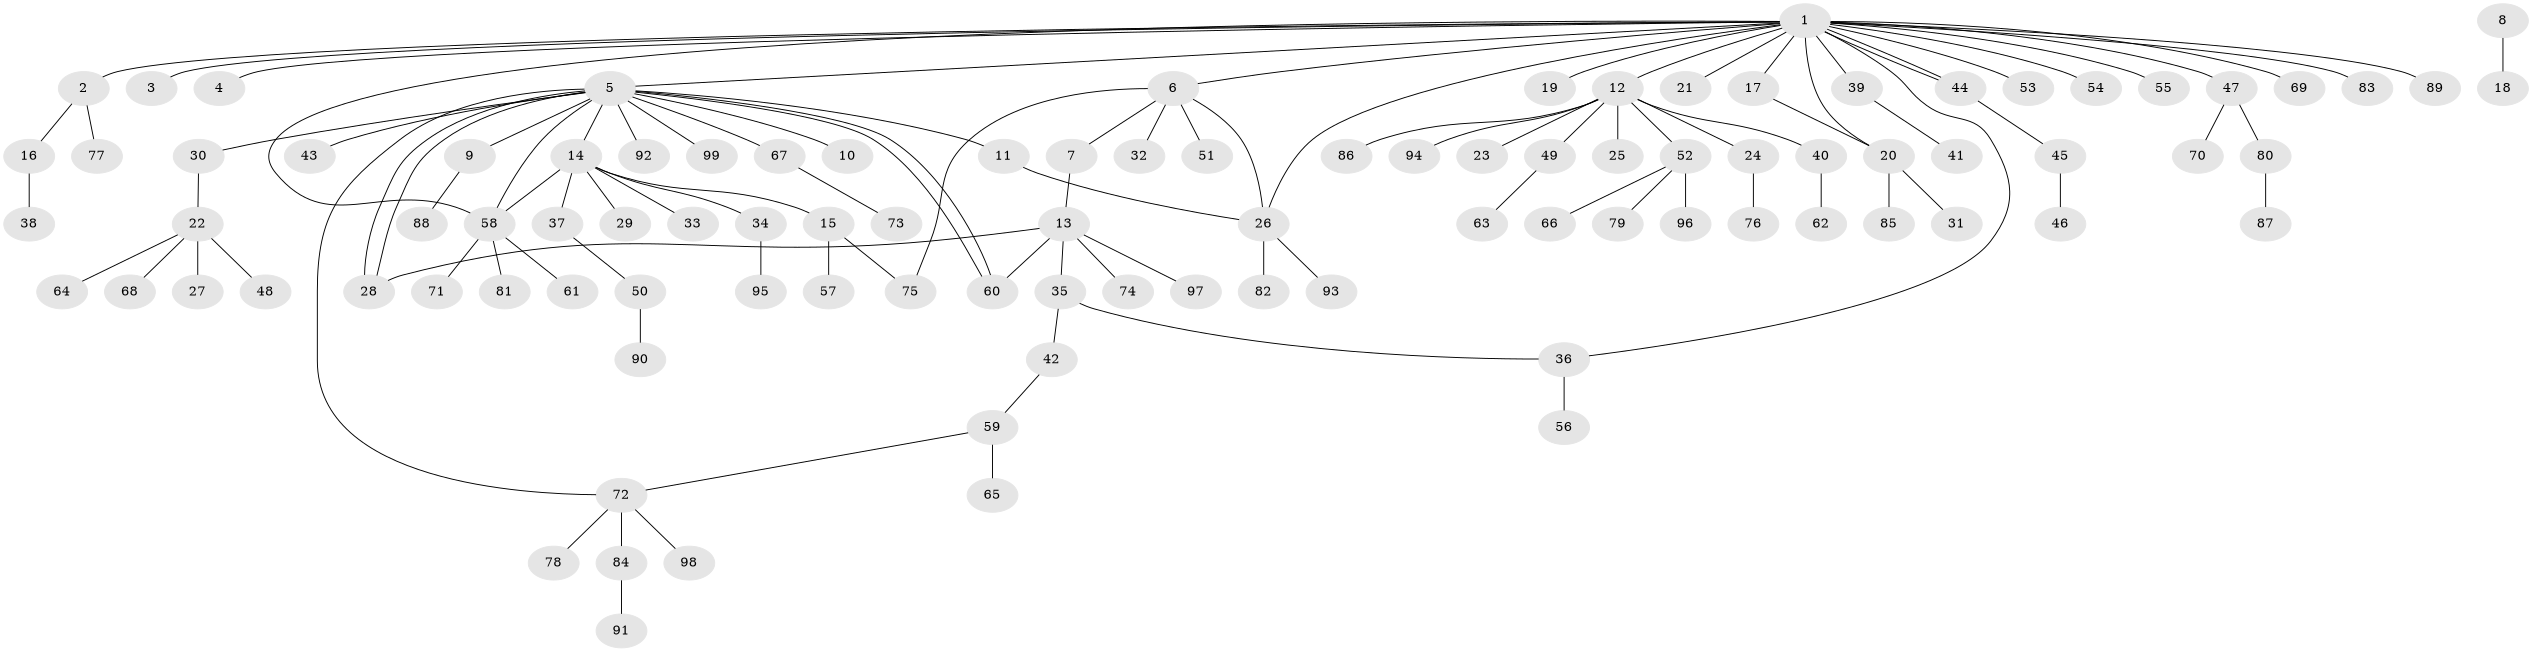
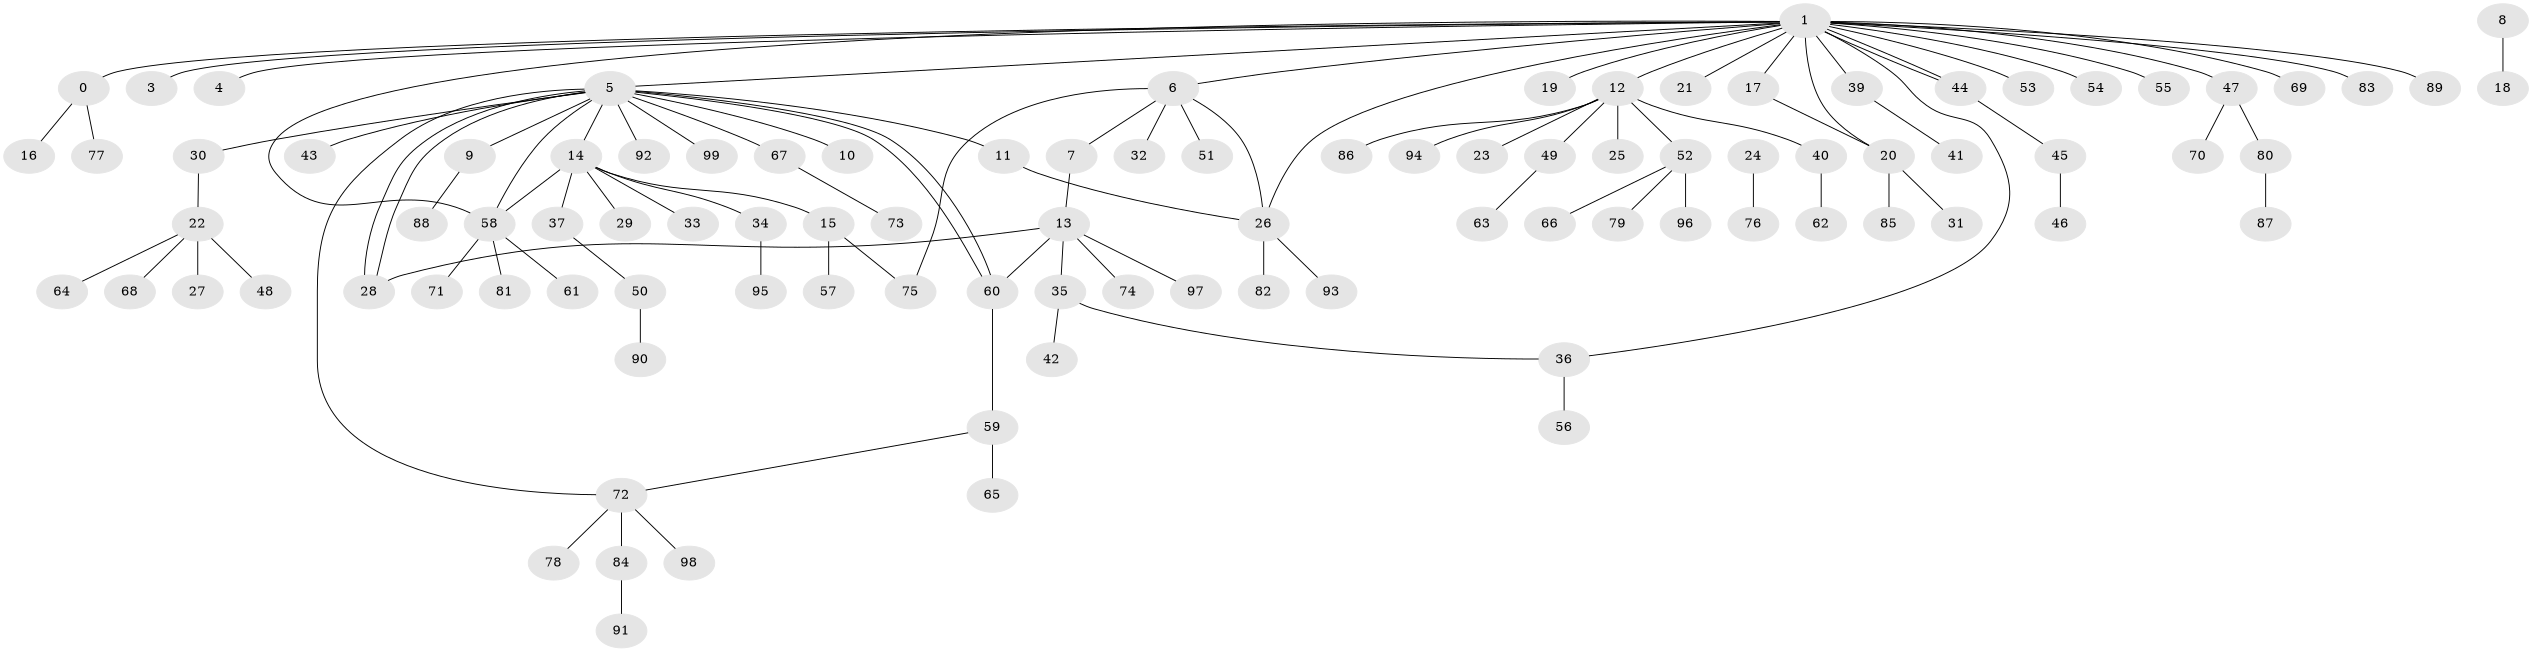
node "2": label "2" -> "0"
edge "12" -- "24": removed
node "38": removed
edge "42" -- "59": now "60" -- "59"
